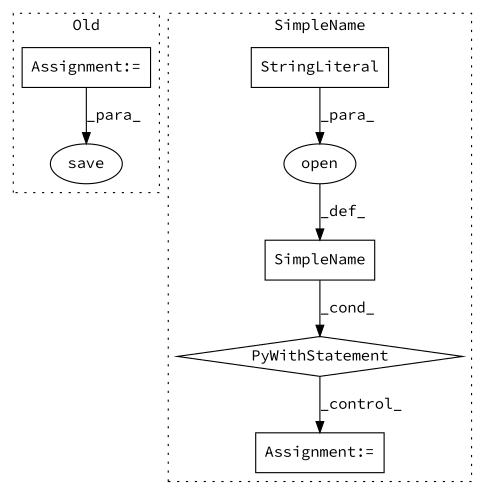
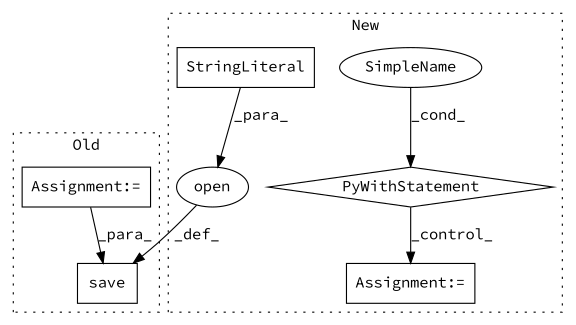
cluster "SimpleName": label "SimpleName" -> "New"
node "save": shape ellipse -> box
edge "open" -> "SimpleName": now "open" -> "save"
node "SimpleName": shape box -> ellipse
